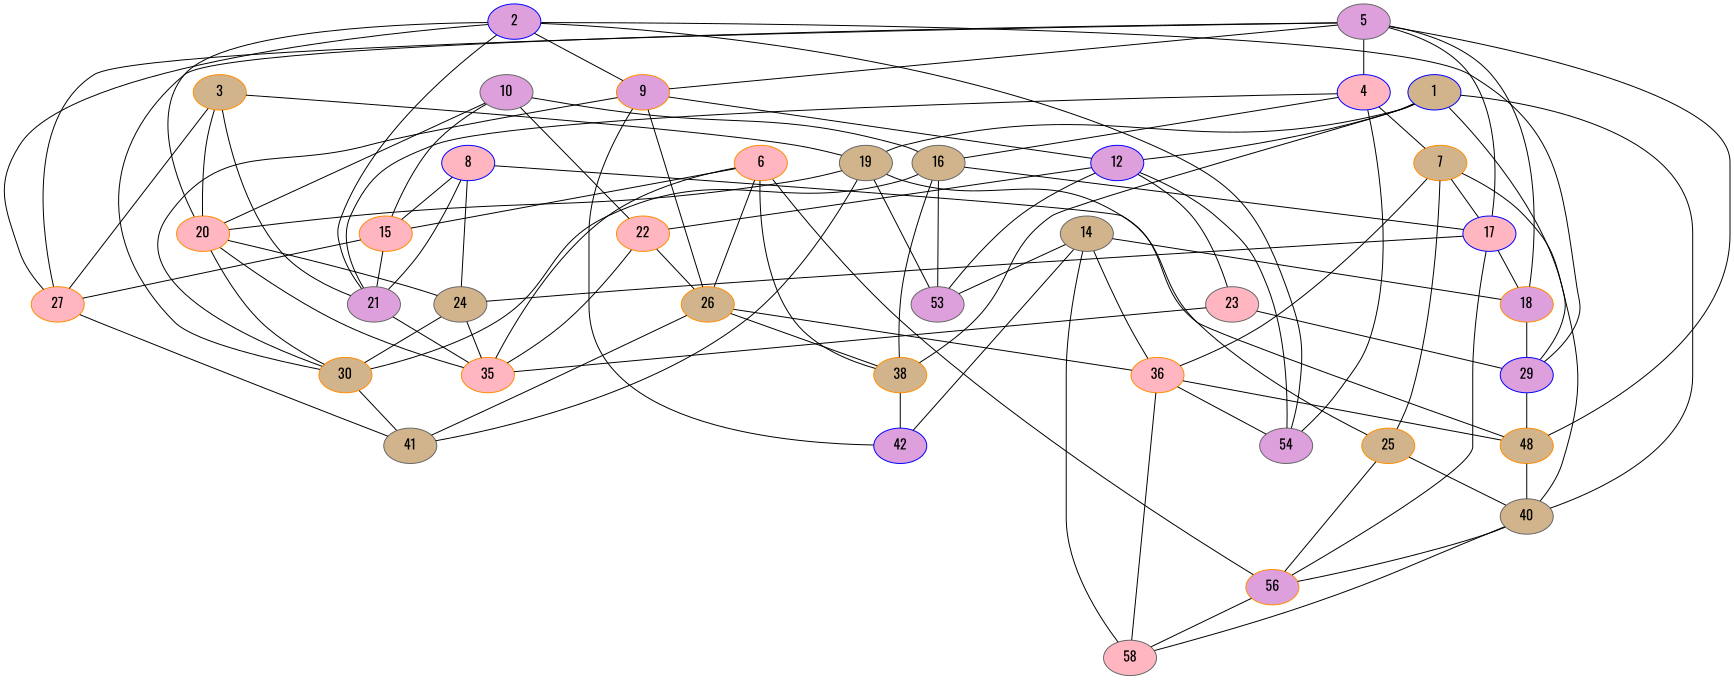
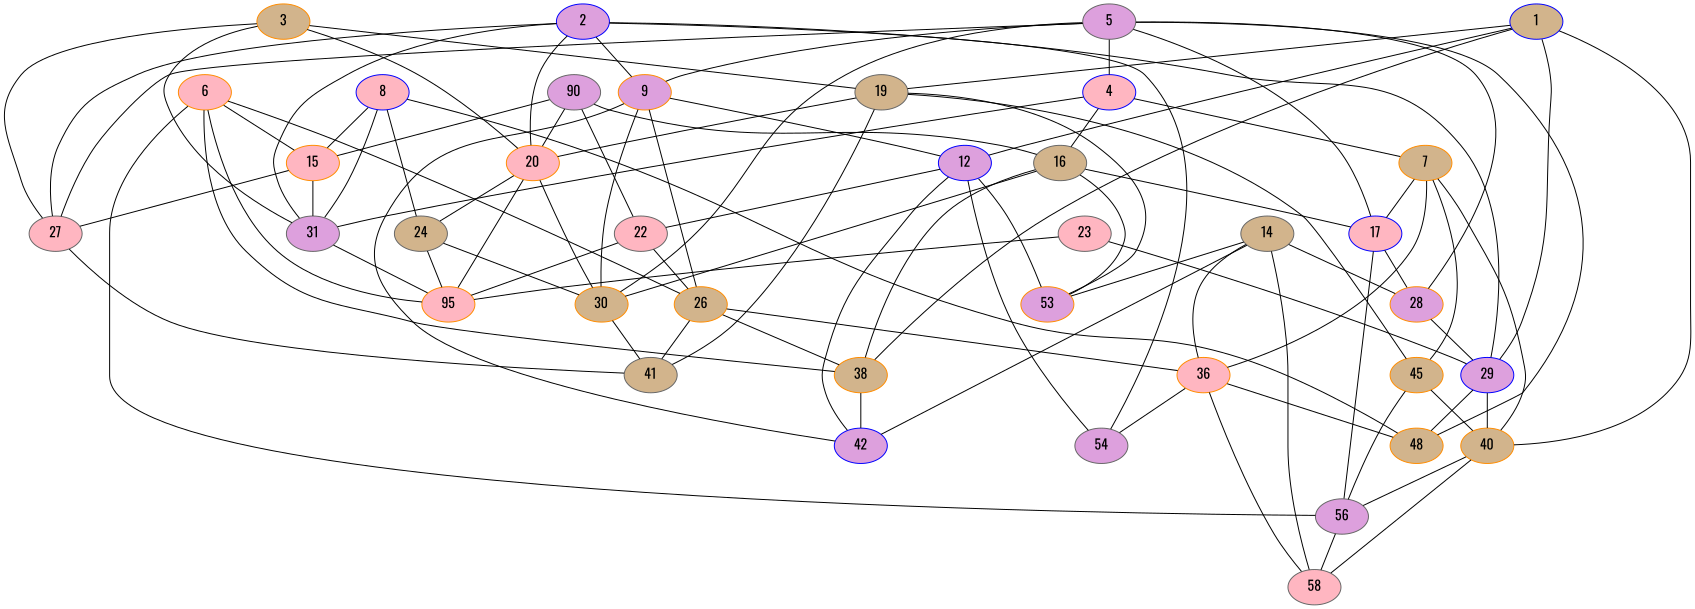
node "10": label "10" -> "90"
edge "12" -- "23": now "12" -- "42"
node "22": color darkorange -> gray40
edge "17" -- "24": removed
edge "4" -- "54": removed
node "27": color darkorange -> gray40
node "21": label "21" -> "31"
node "53": color gray40 -> darkorange
node "18": label "18" -> "28"
node "35": label "35" -> "95"
node "25": label "25" -> "45"
edge "48" -- "40": now "29" -- "40"
node "40": color gray40 -> darkorange
node "56": color darkorange -> gray40
